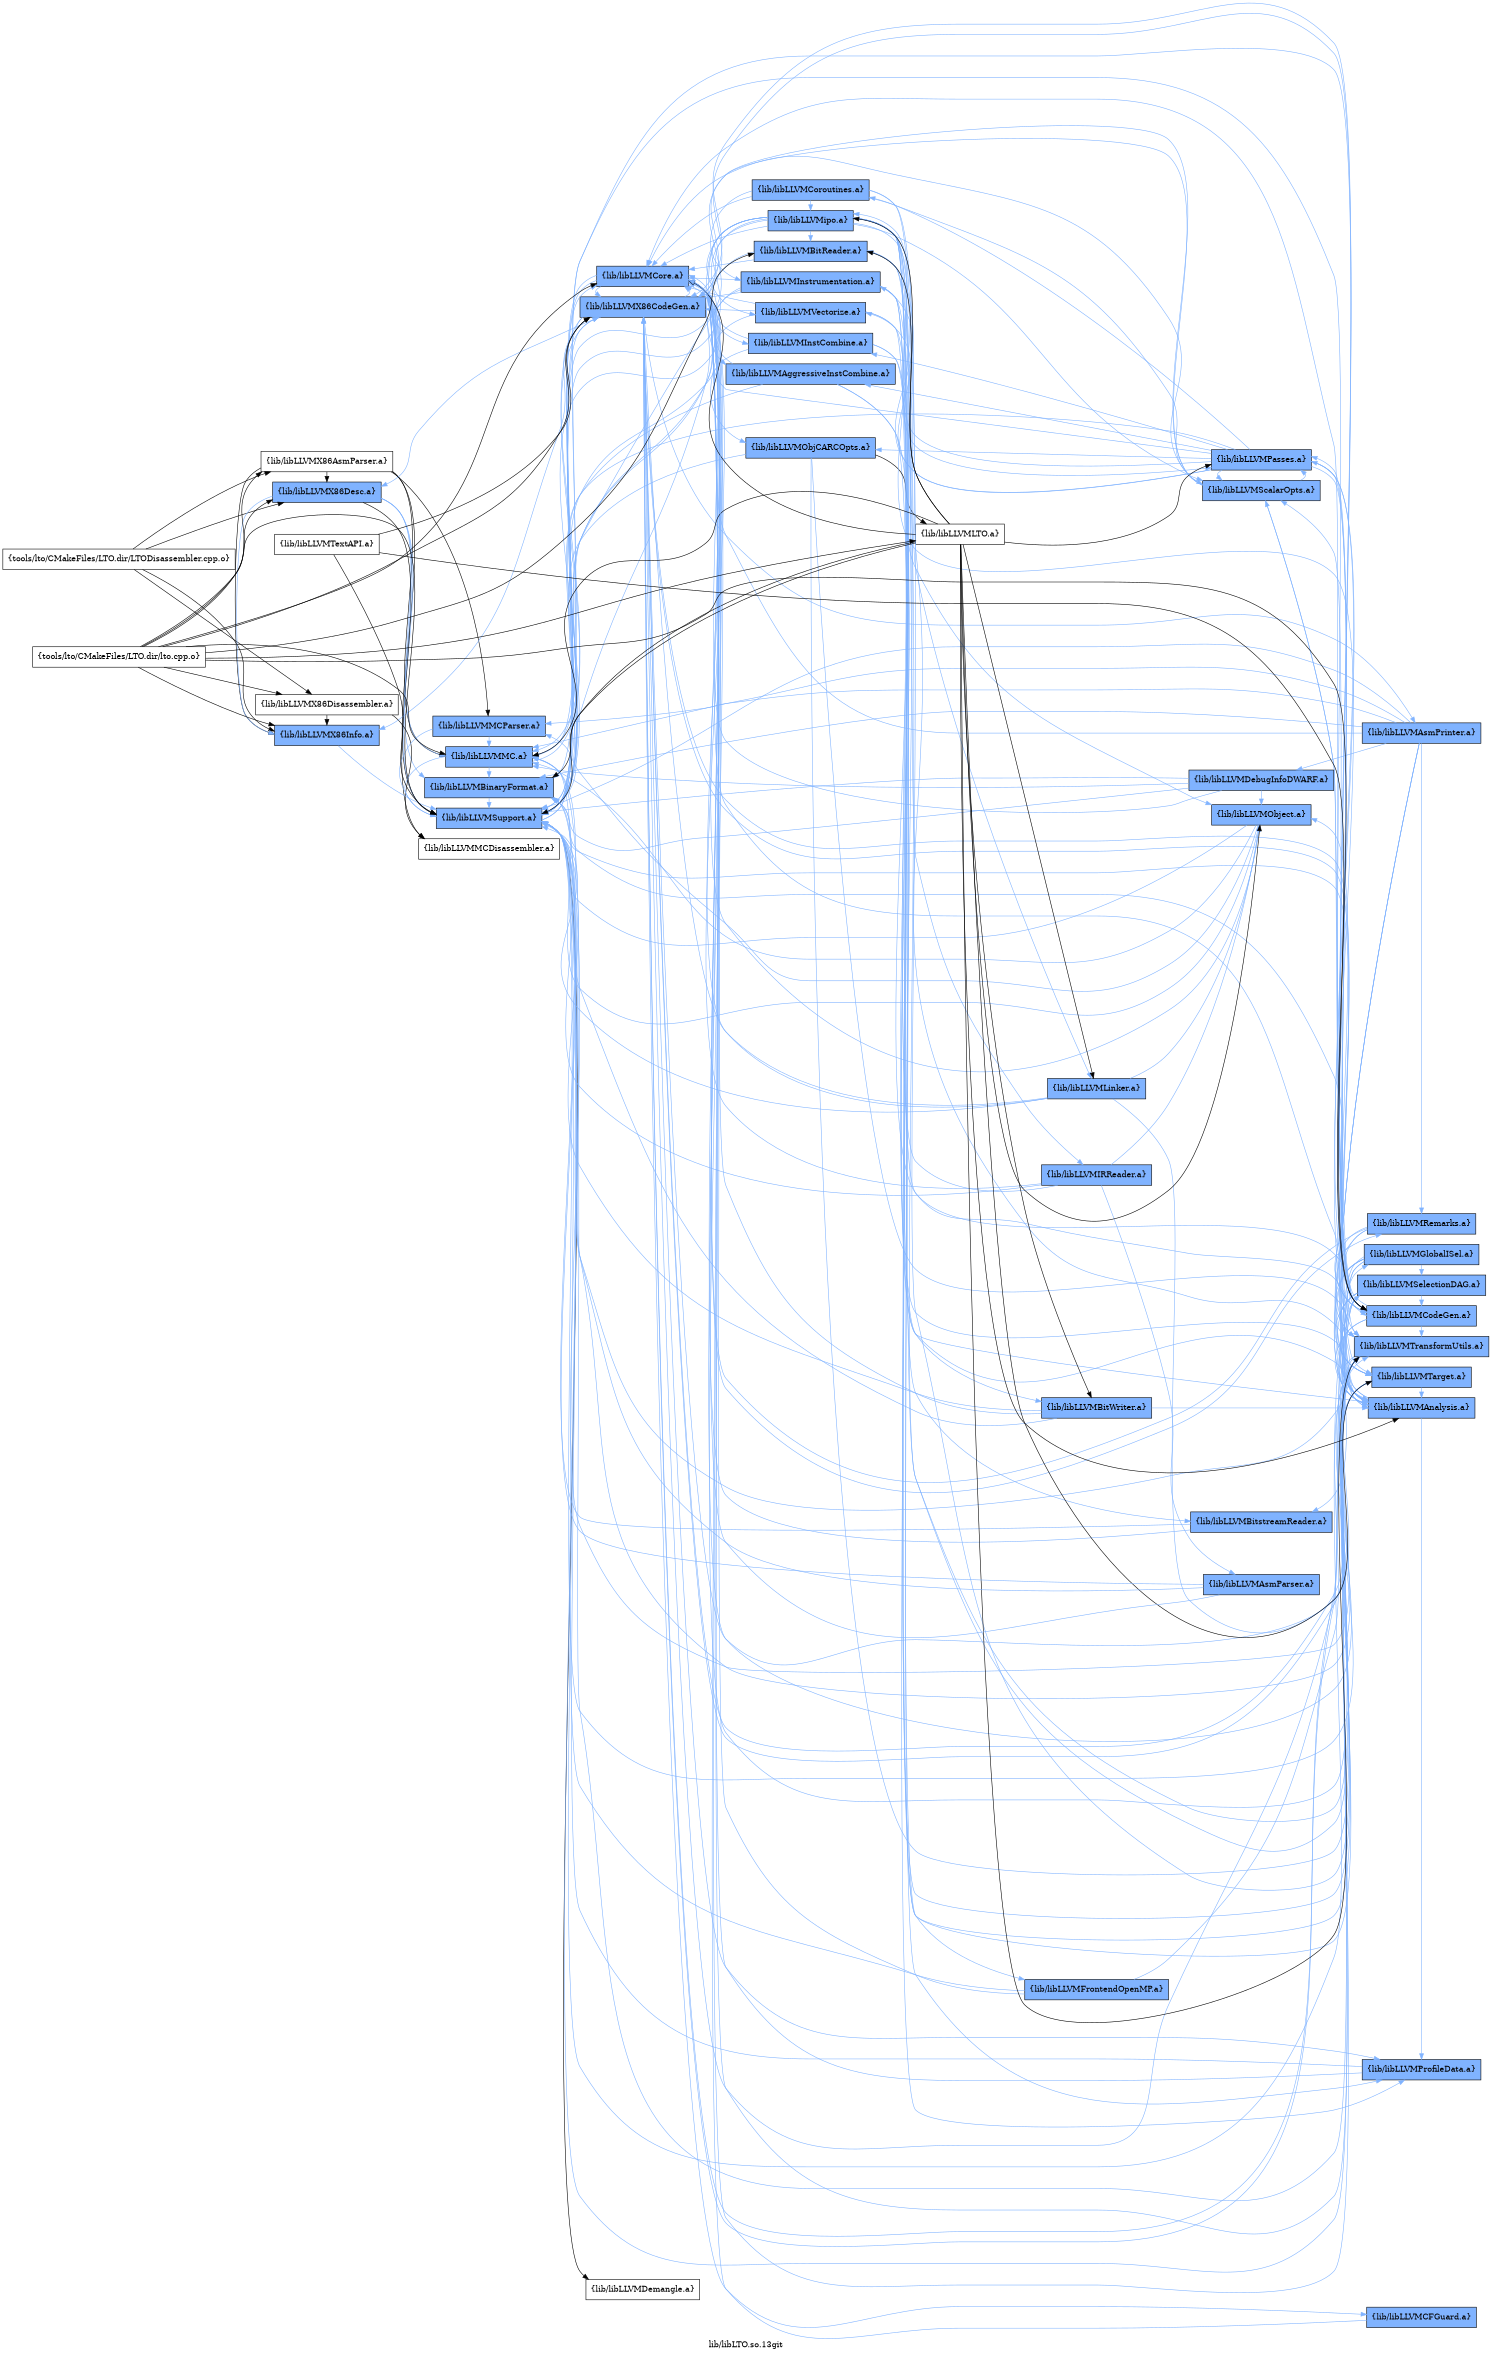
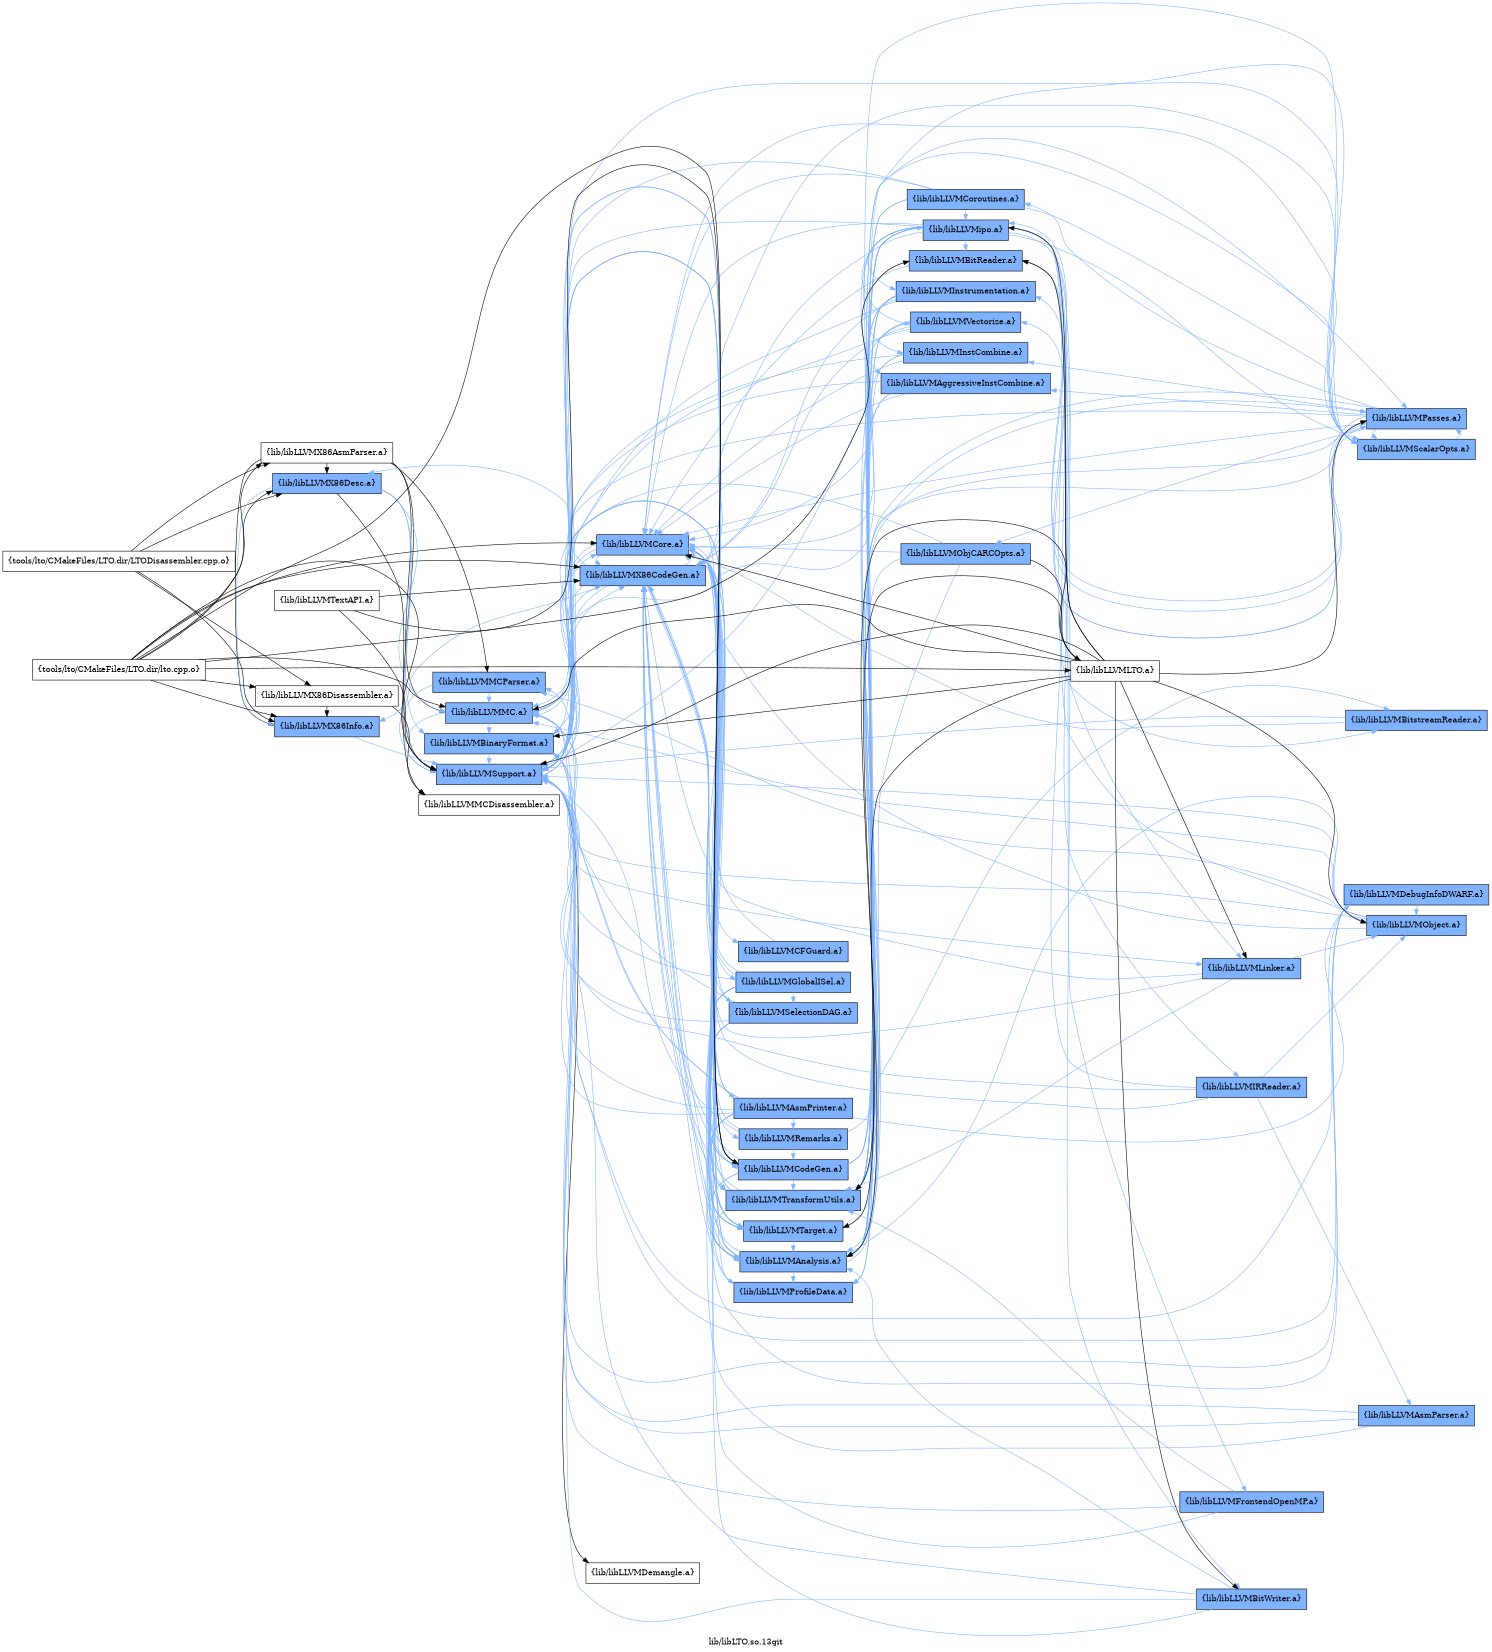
edge "{lib/libLLVMCore.a}" -> "{lib/libLLVMObjCARCOpts.a}": reversed
edge "{lib/libLLVMipo.a}" -> "{lib/libLLVMCodeGen.a}": reversed
edge "{lib/libLLVMBitReader.a}" -> "{lib/libLLVMObject.a}": reversed
edge "{lib/libLLVMLinker.a}" -> "{lib/libLLVMSupport.a}": reversed
